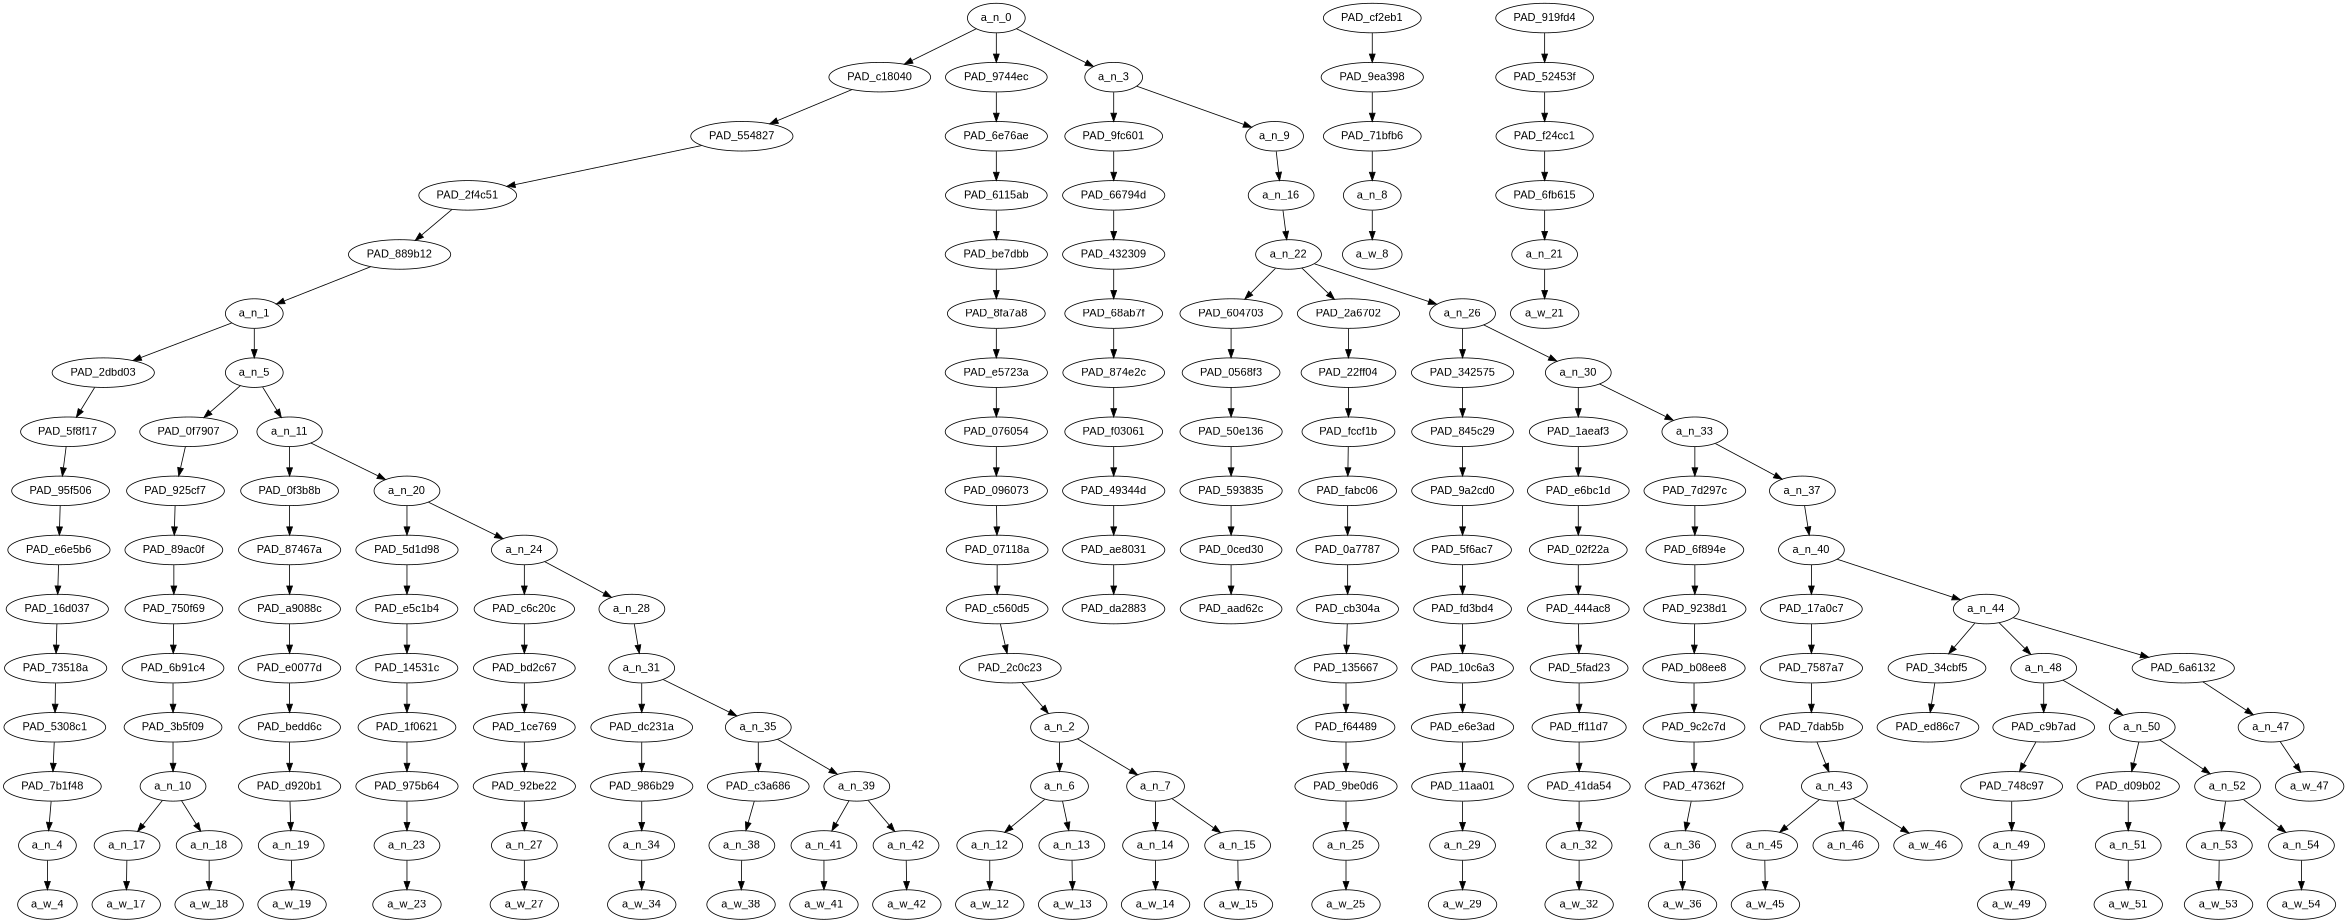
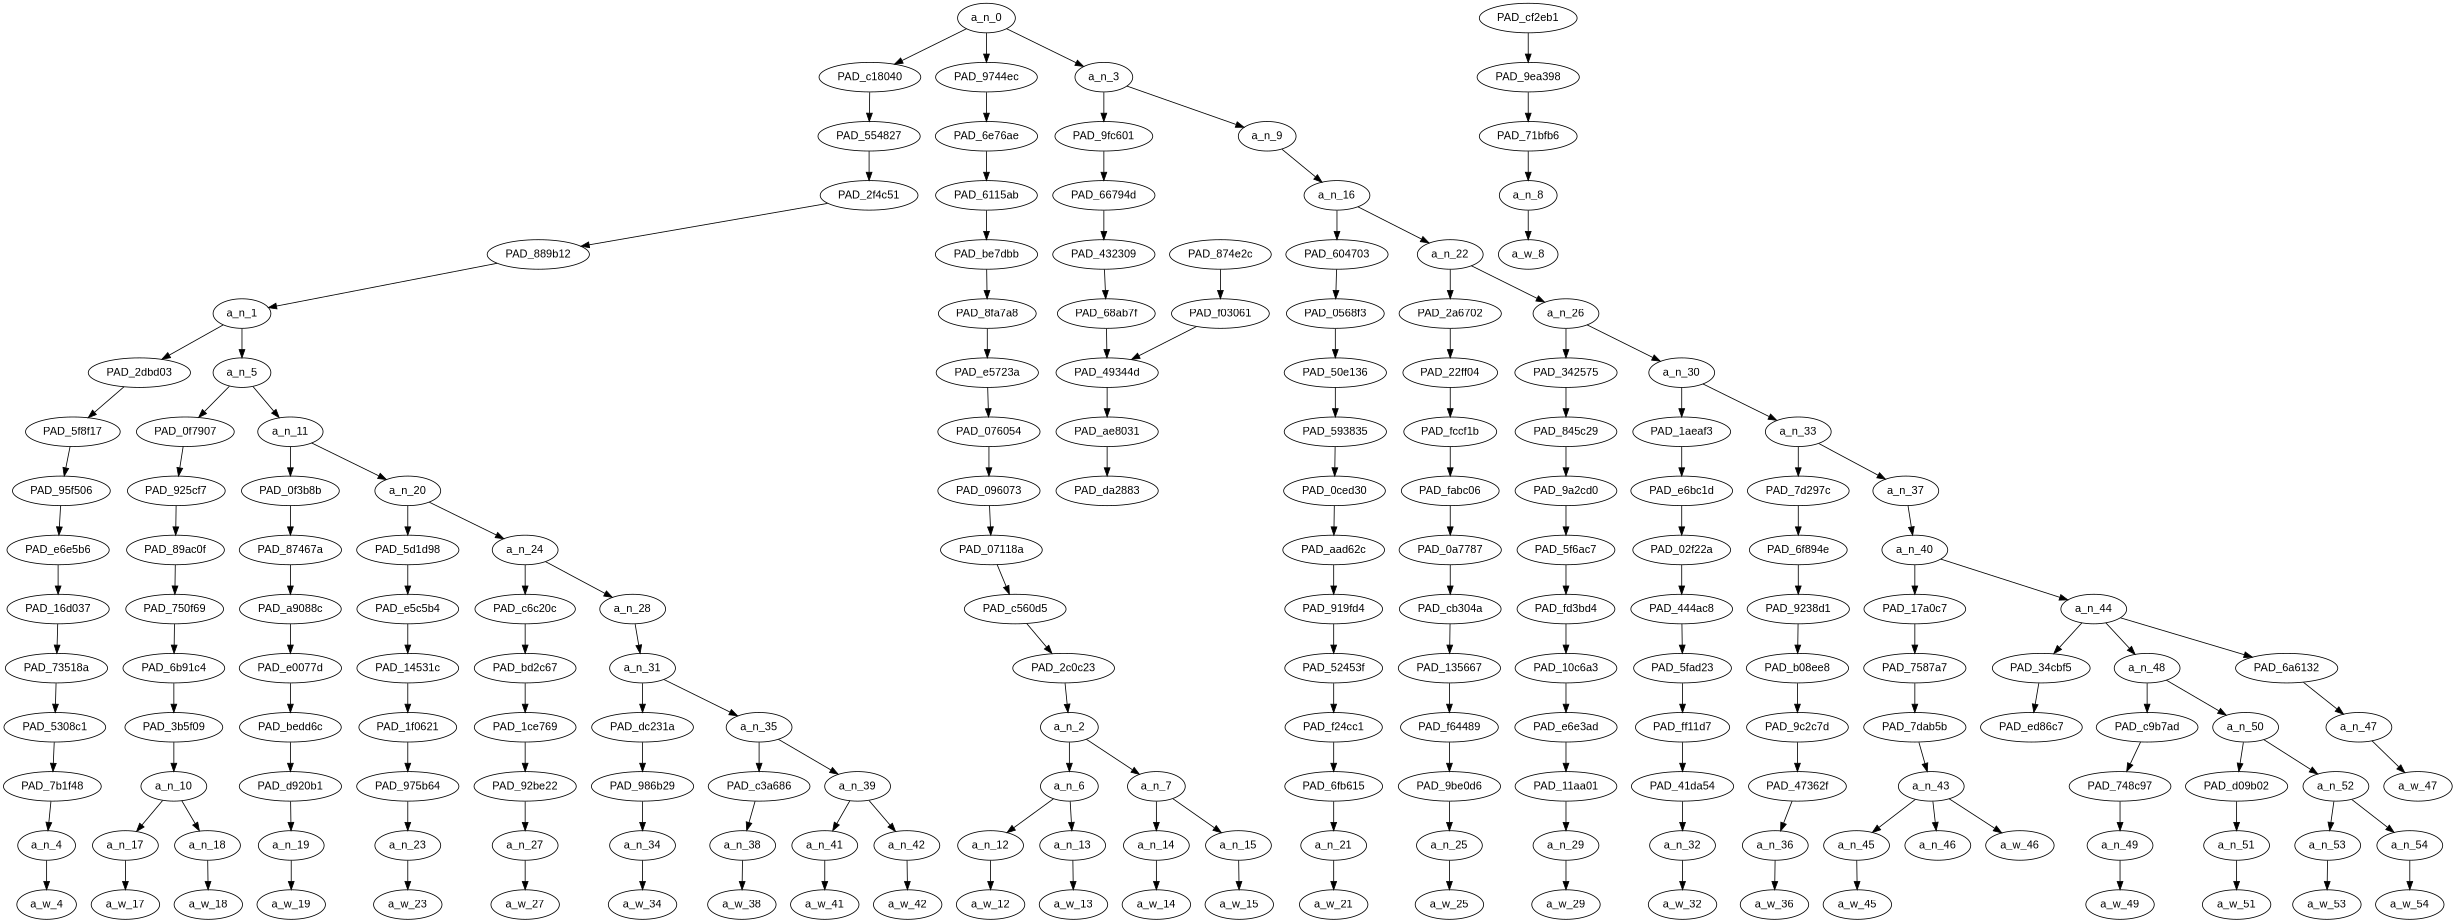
edge "a_n_22" -> "PAD_604703": now "a_n_16" -> "PAD_604703"
edge "PAD_68ab7f" -> "PAD_874e2c": now "PAD_68ab7f" -> "PAD_49344d"
edge "PAD_aad62c" -> "PAD_919fd4": added
node "PAD_e5c1b4": label "PAD_e5c1b4" -> "PAD_e5c5b4"
